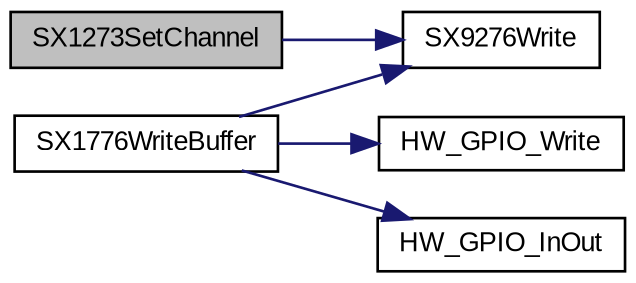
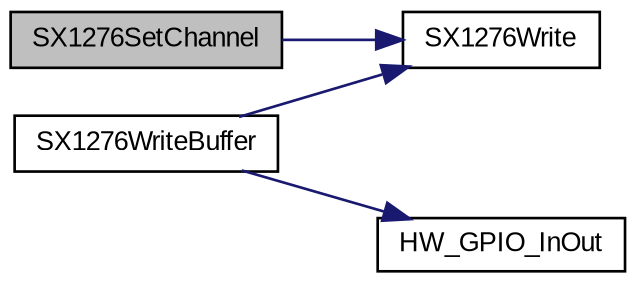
node "SX1273SetChannel": label "SX1273SetChannel" -> "SX1276SetChannel"
node "SX9276Write": label "SX9276Write" -> "SX1276Write"
node "SX1776WriteBuffer": label "SX1776WriteBuffer" -> "SX1276WriteBuffer"
node "HW_GPIO_Write": removed
